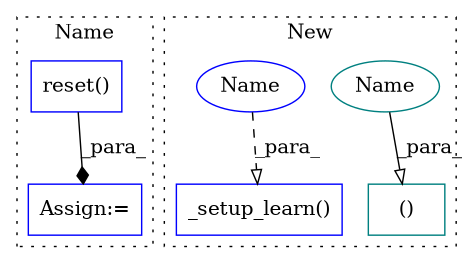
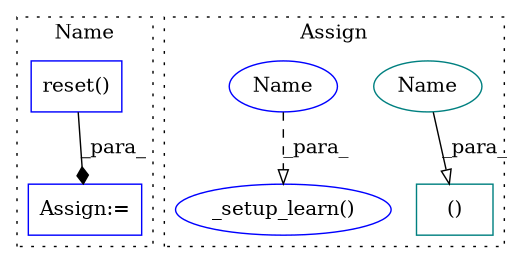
cluster "New": label "New" -> "Assign"
node "_setup_learn()": shape box -> ellipse
